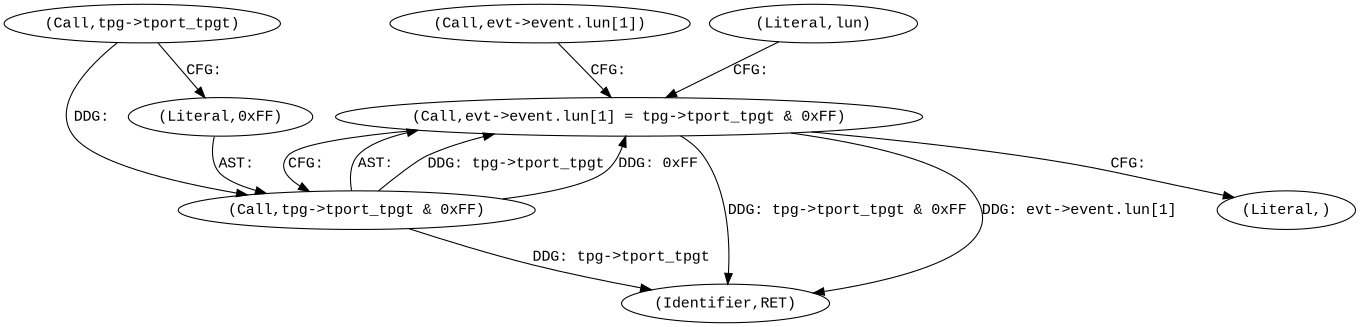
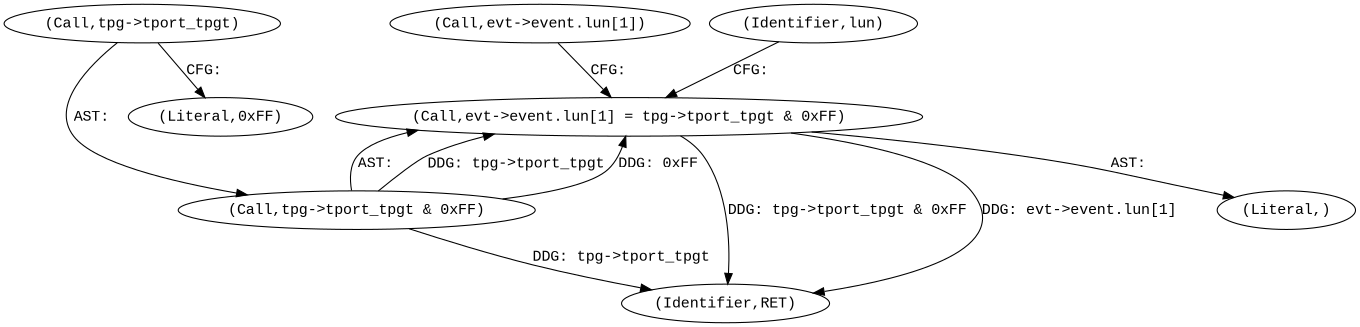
node "(Literal,lun)": label "(Literal,lun)" -> "(Identifier,lun)"
edge "(Call,tpg->tport_tpgt)" -> "(Call,tpg->tport_tpgt & 0xFF)": label "DDG: " -> "AST: "
edge "(Call,evt->event.lun[1] = tpg->tport_tpgt & 0xFF)" -> "(Call,tpg->tport_tpgt & 0xFF)": removed, label "CFG:"
edge "(Call,evt->event.lun[1] = tpg->tport_tpgt & 0xFF)" -> "(Literal,)": label "CFG: " -> "AST: "
edge "(Literal,0xFF)" -> "(Call,tpg->tport_tpgt & 0xFF)": removed, label "AST:"
